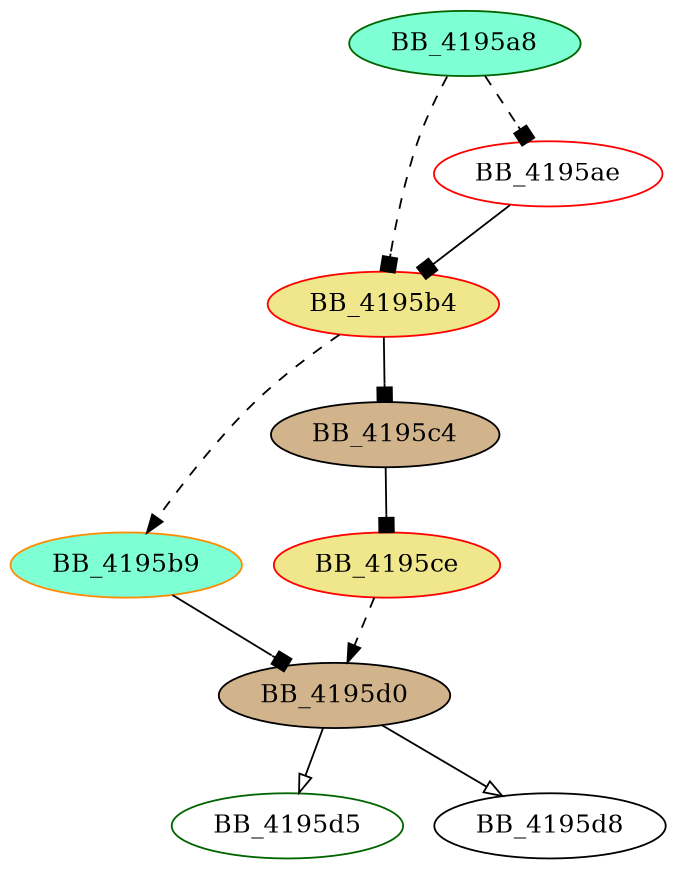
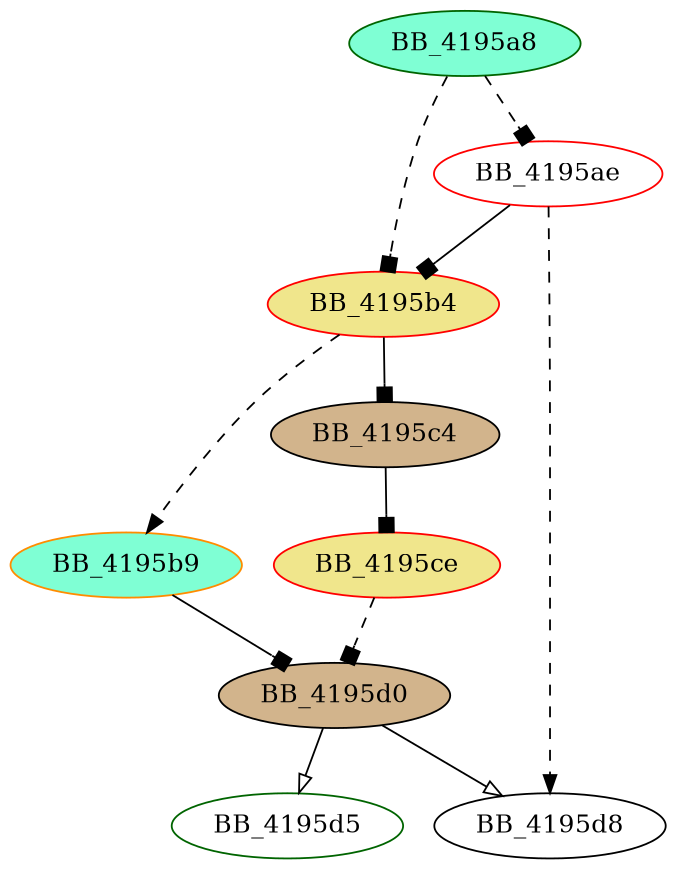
edge "BB_4195ae" -> "BB_4195d8": added
edge "BB_4195ce" -> "BB_4195d0": arrowhead normal -> box
